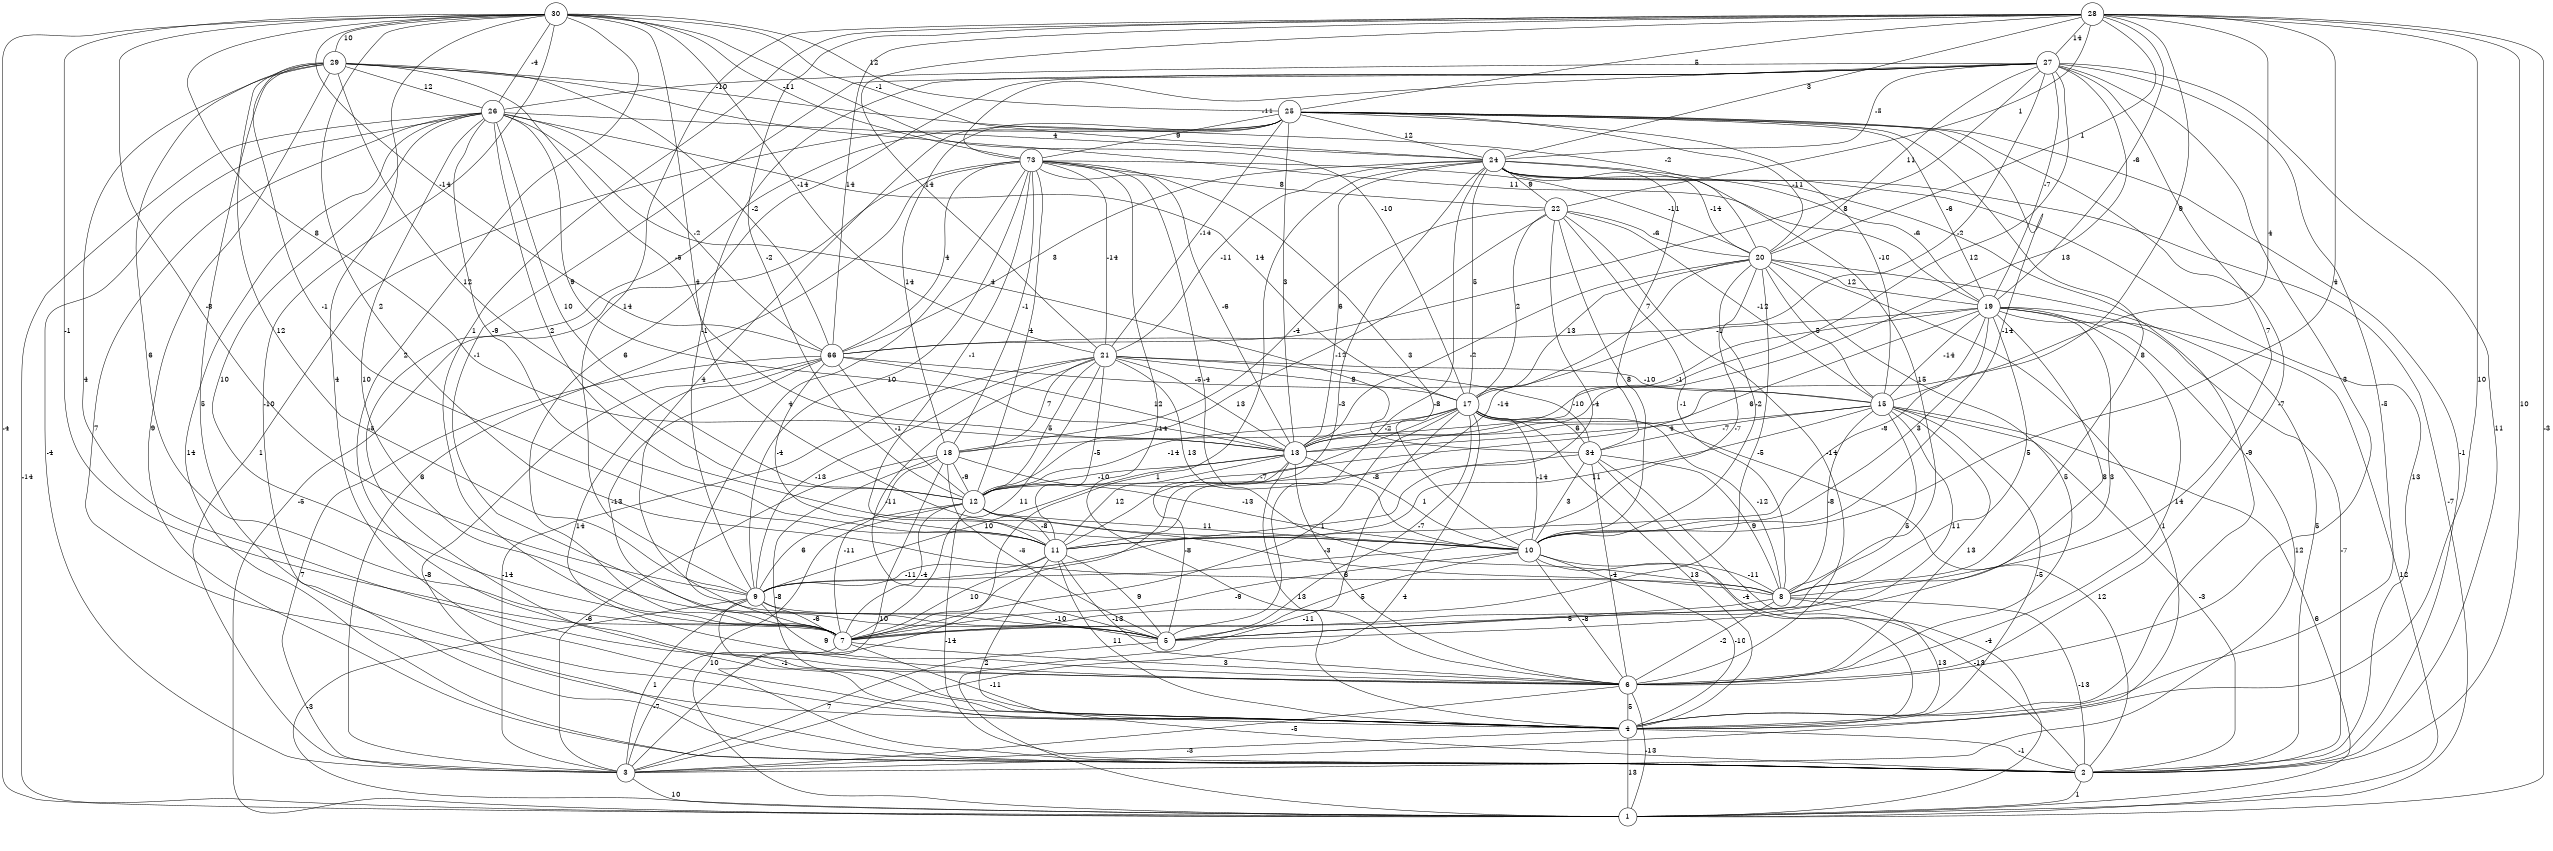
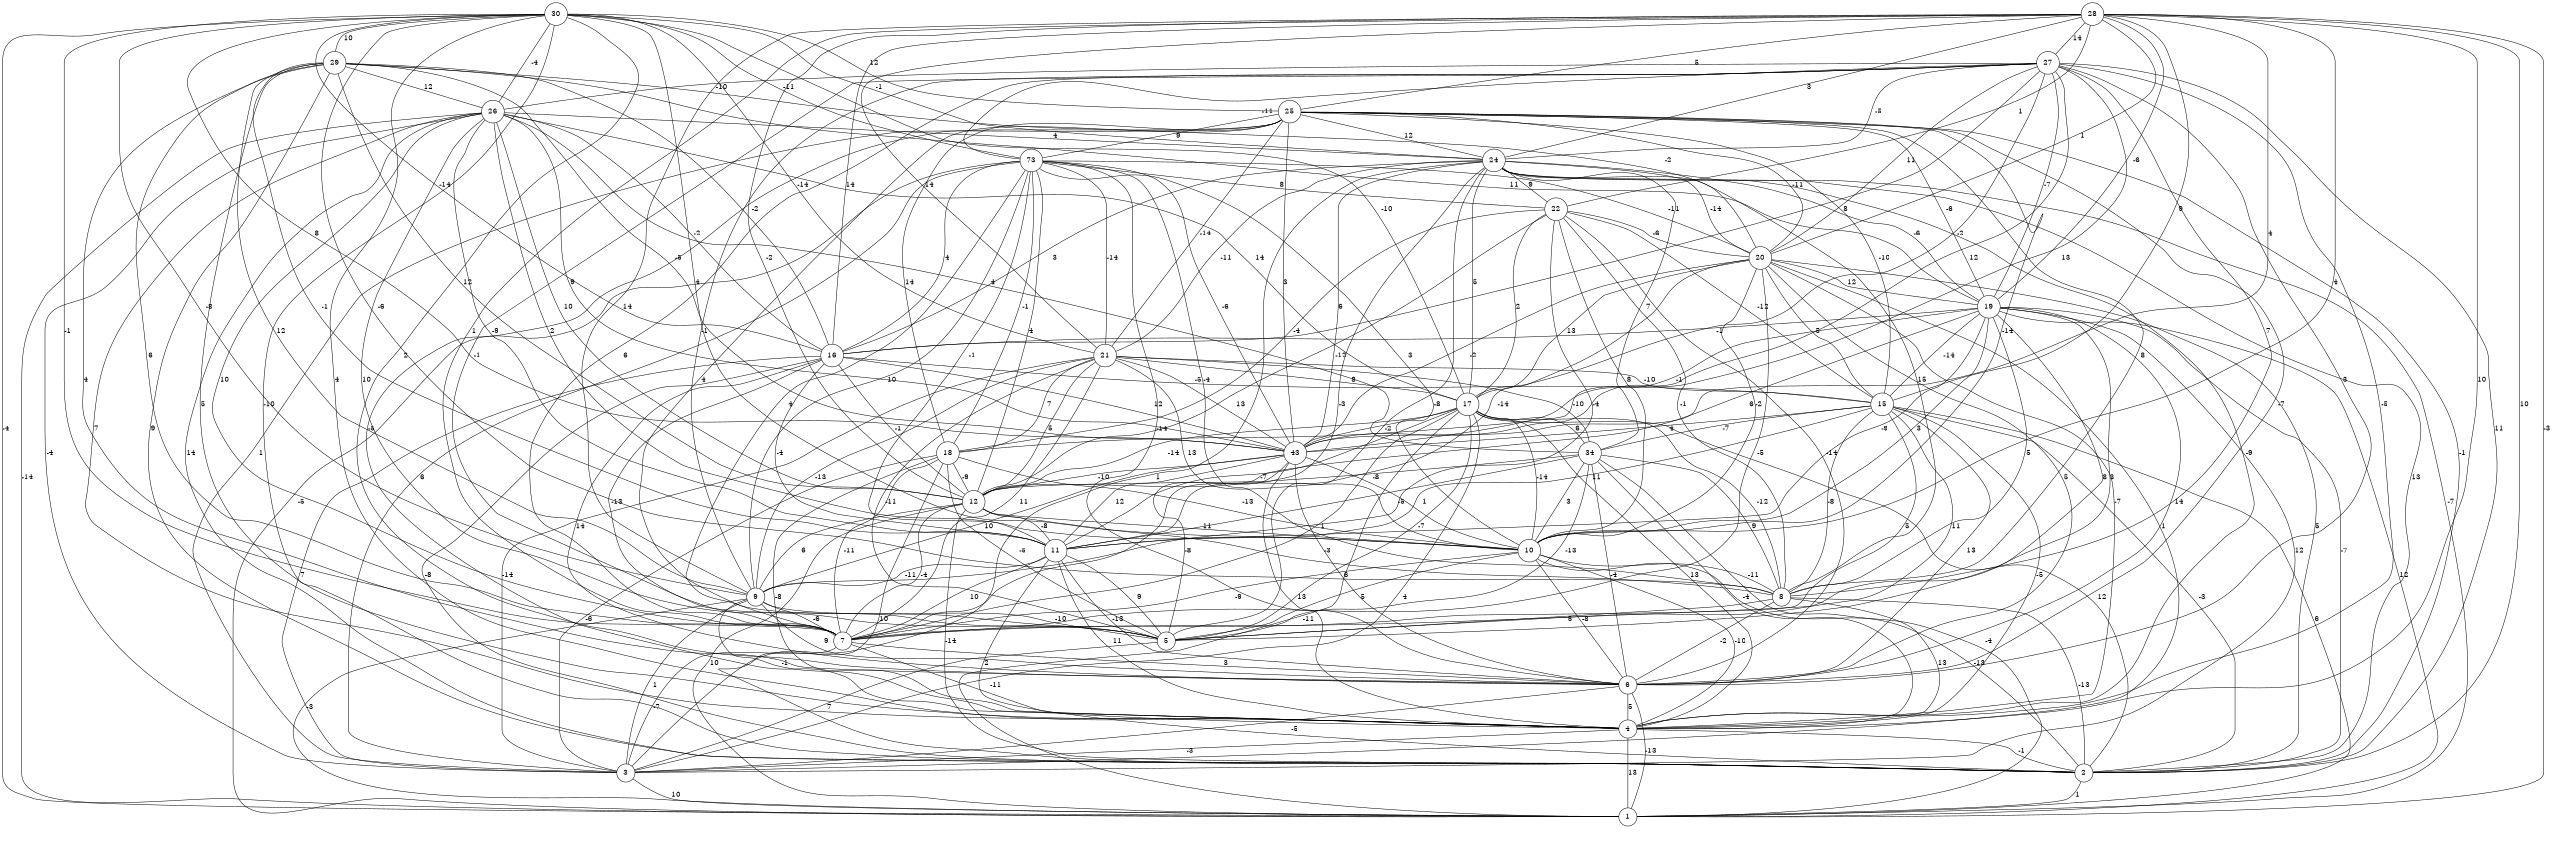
edge "30" -- "8": label "2" -> "-6"
node "66": label "66" -> "16"
node "13": label "13" -> "43"
edge "21" -- "11": now "34" -- "11"
edge "20" -- "9": now "20" -- "4"
edge "34" -- "5": added, label "-13"
